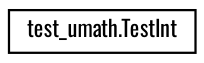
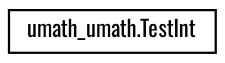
node "test_umath.TestInt": label "test_umath.TestInt" -> "umath_umath.TestInt"
